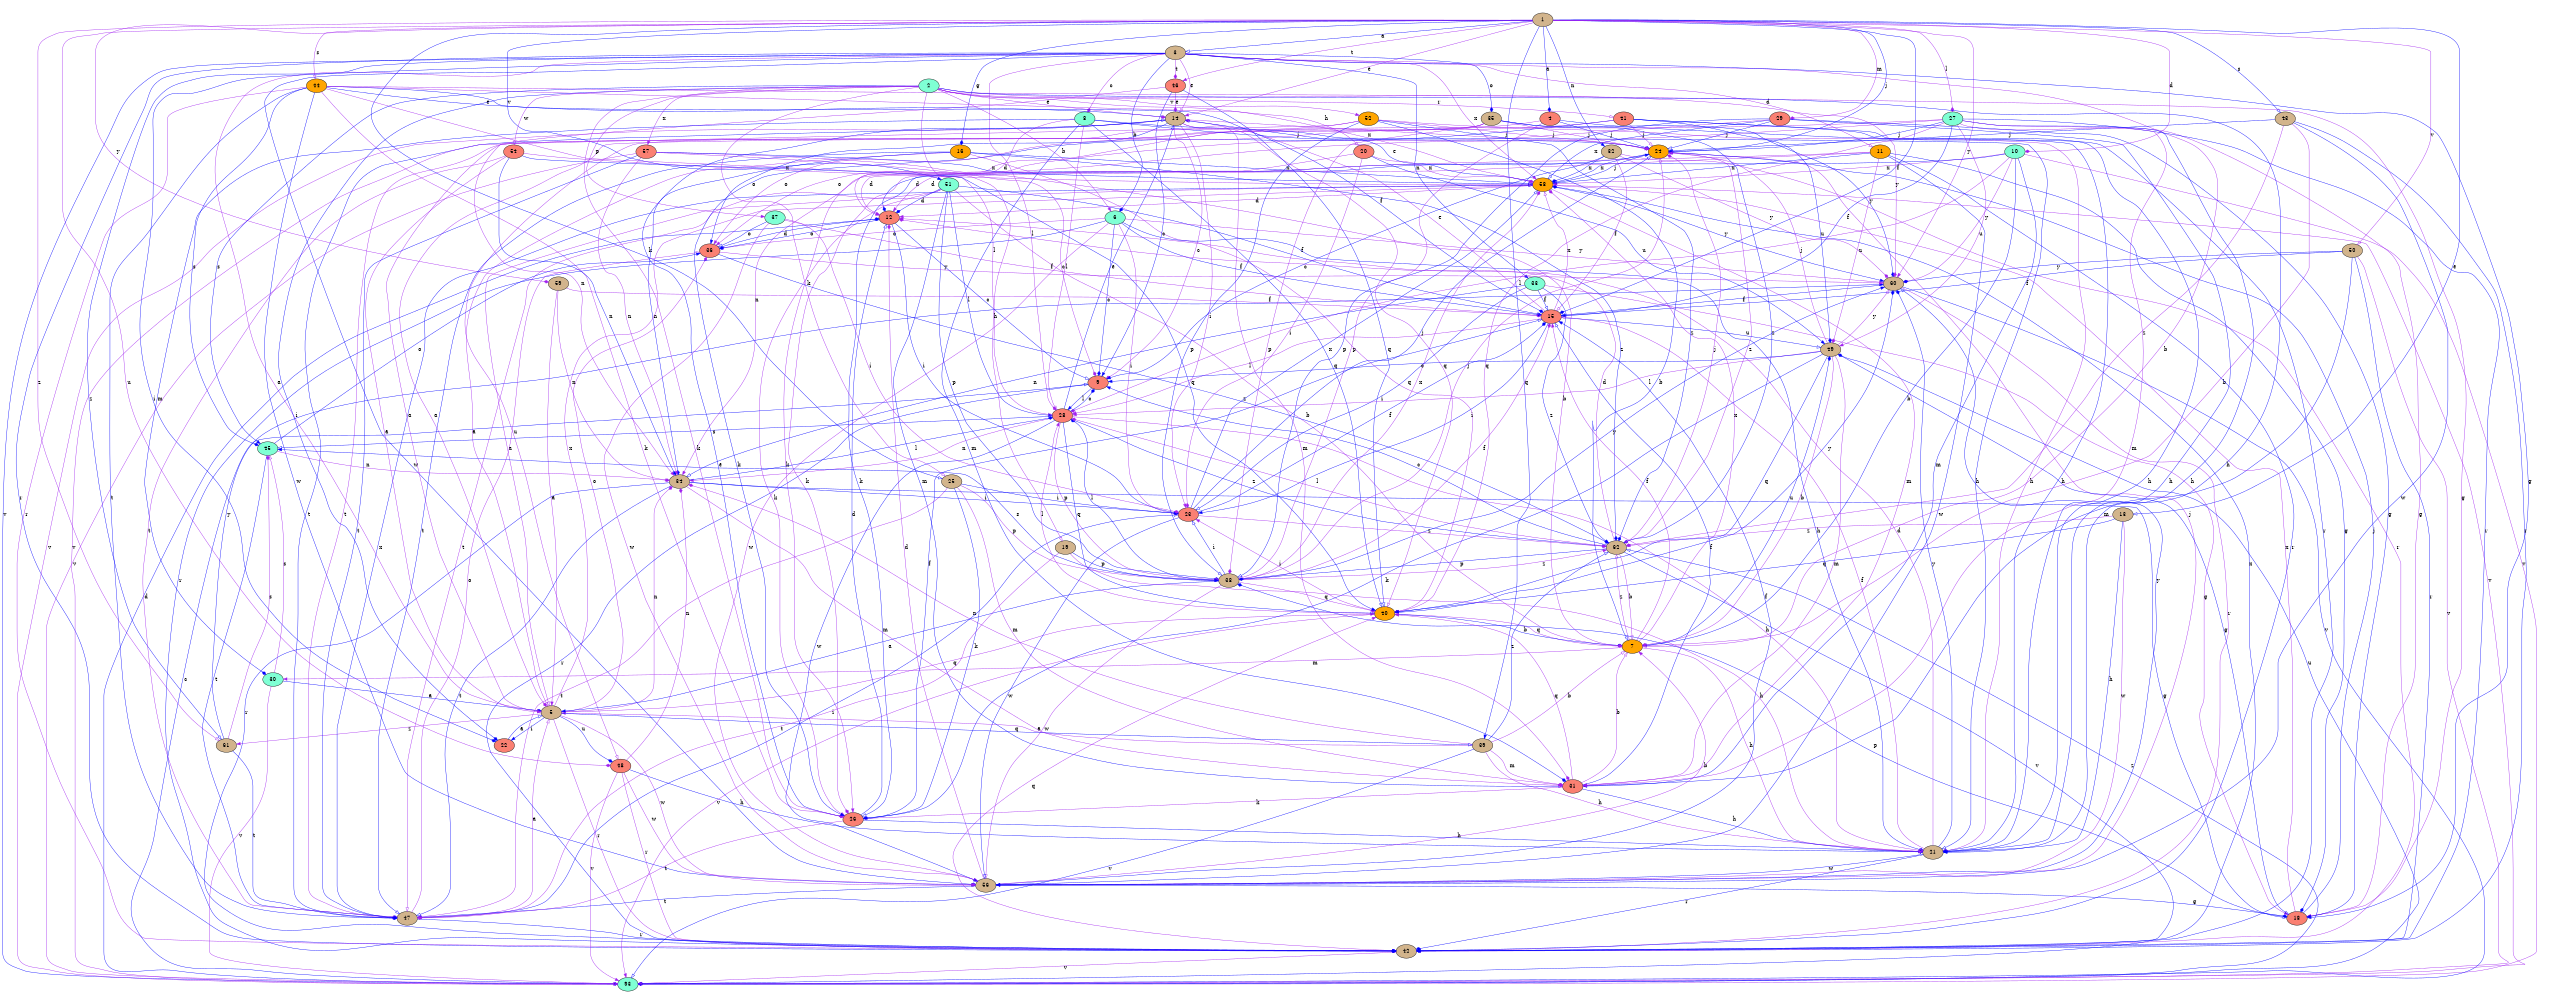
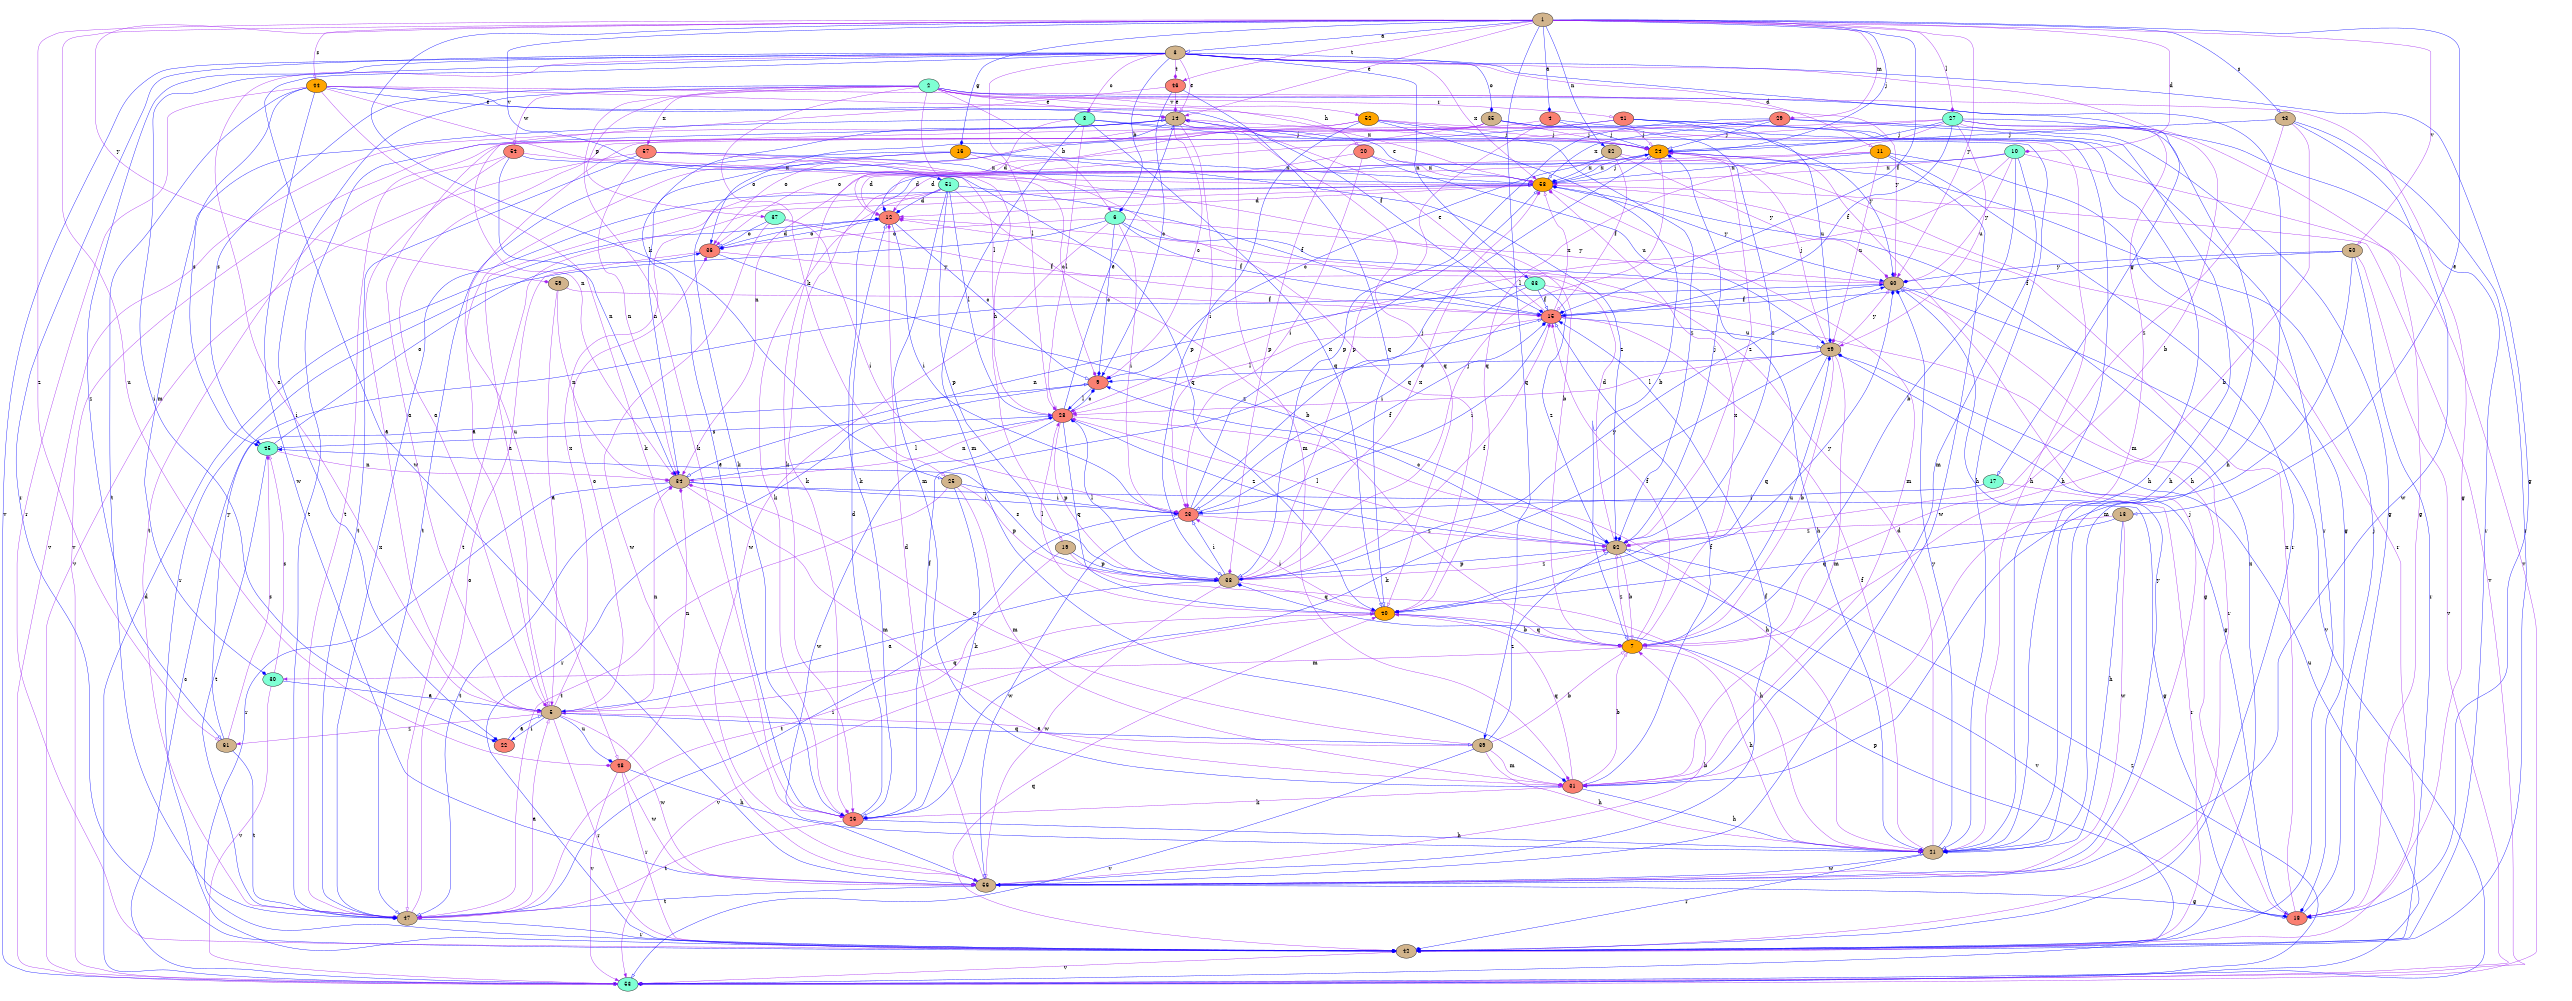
edge "62" -> "24": color purple -> blue
node "17": added
node "93": label "93" -> "53"
